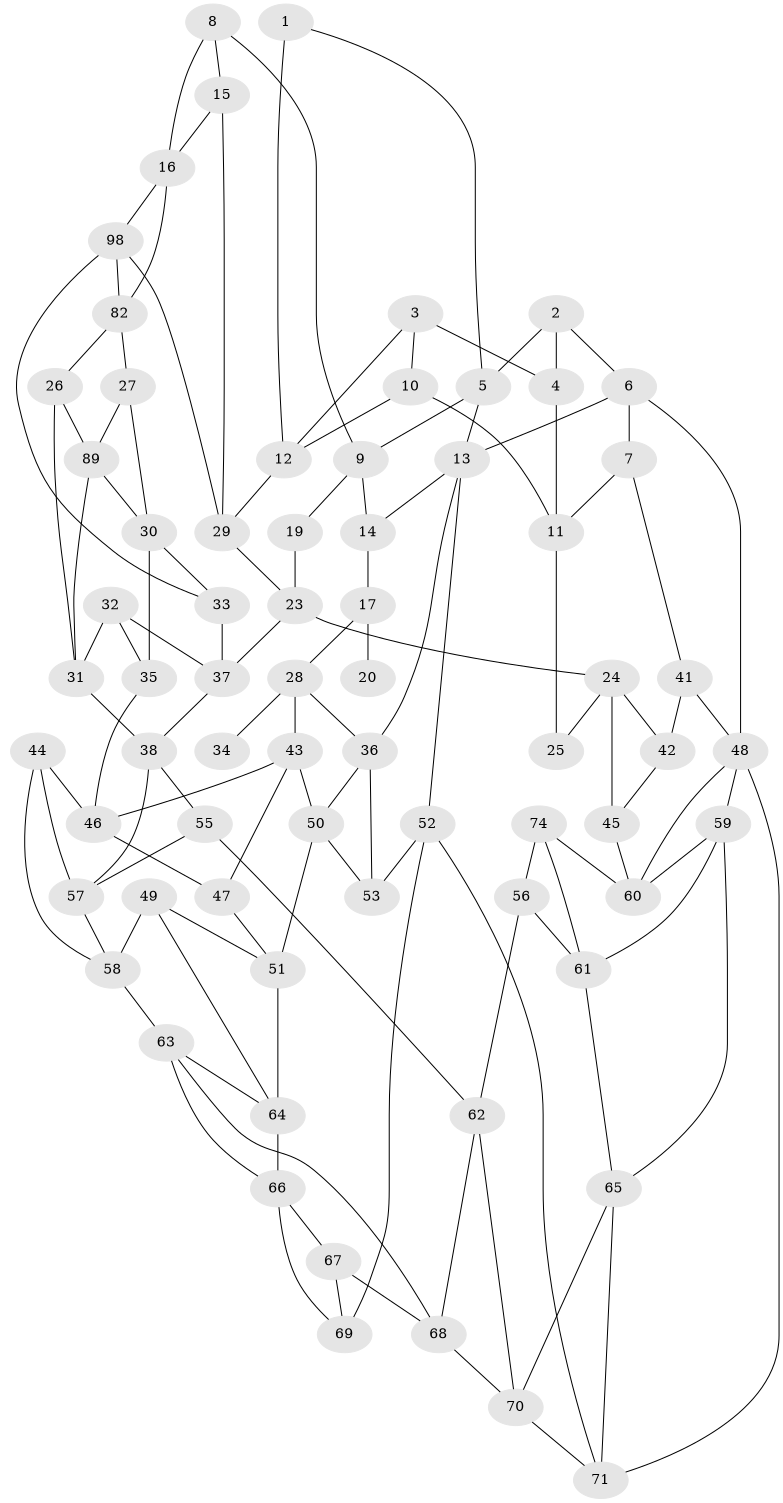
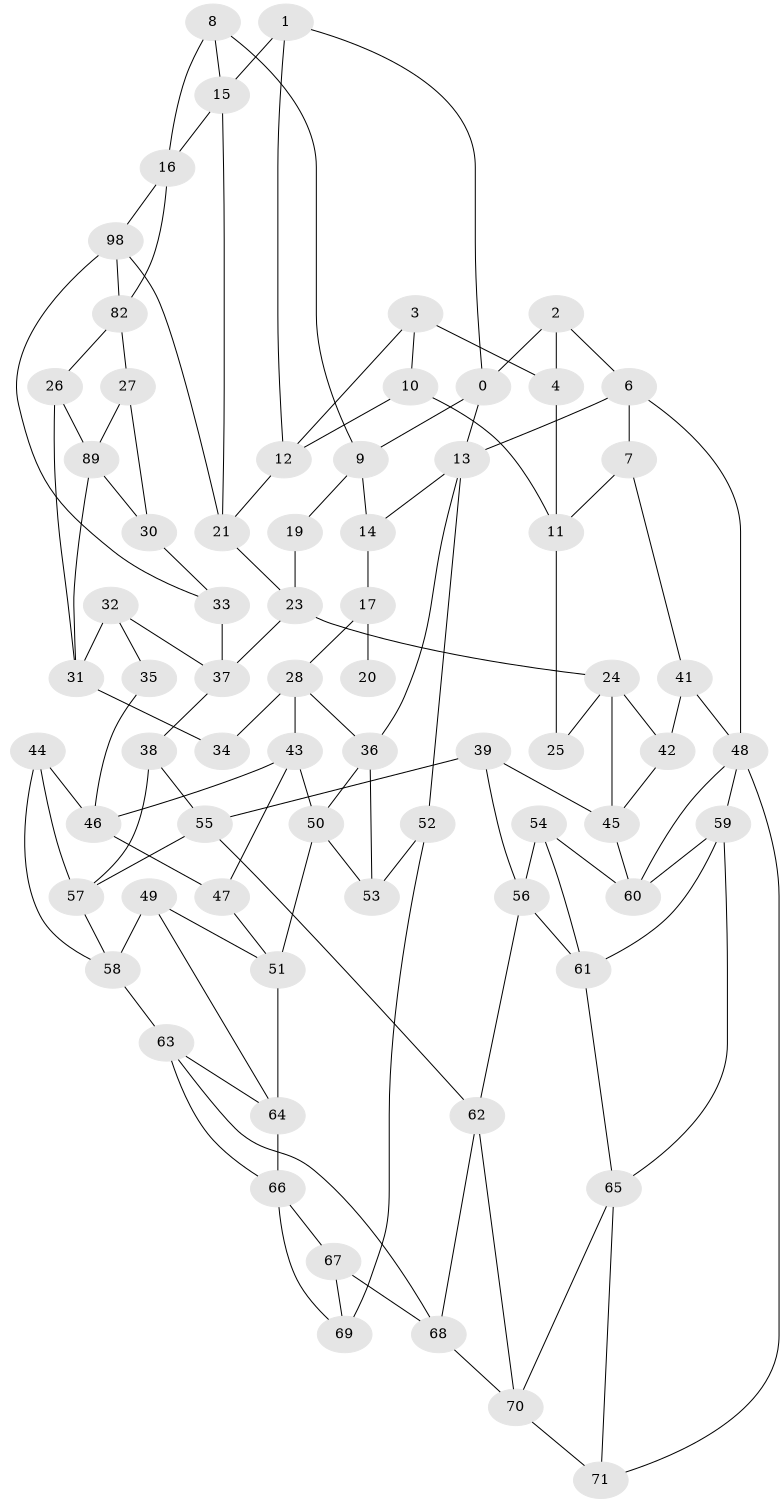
edge "1" -- "15": added
node "5": label "5" -> "0"
node "29": label "29" -> "21"
edge "30" -- "35": removed
edge "31" -- "38": now "31" -- "34"
node "39": added
node "74": label "74" -> "54"
edge "52" -- "71": removed
